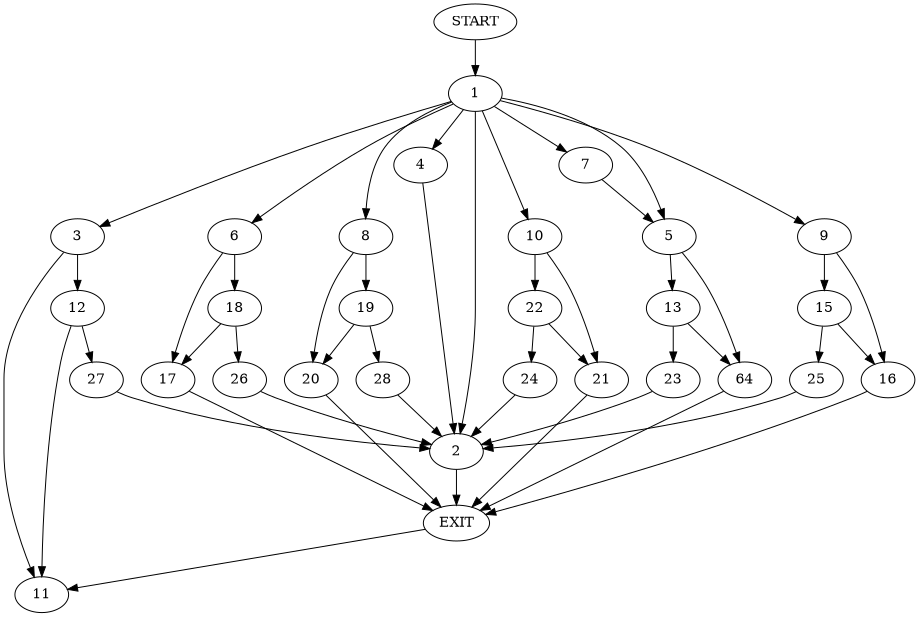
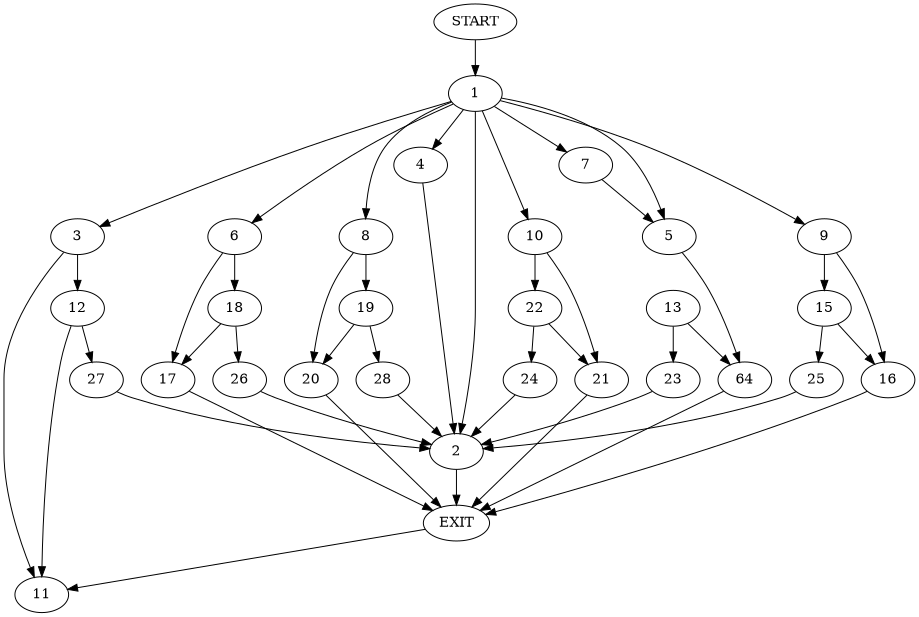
edge "5" -> "13": removed
